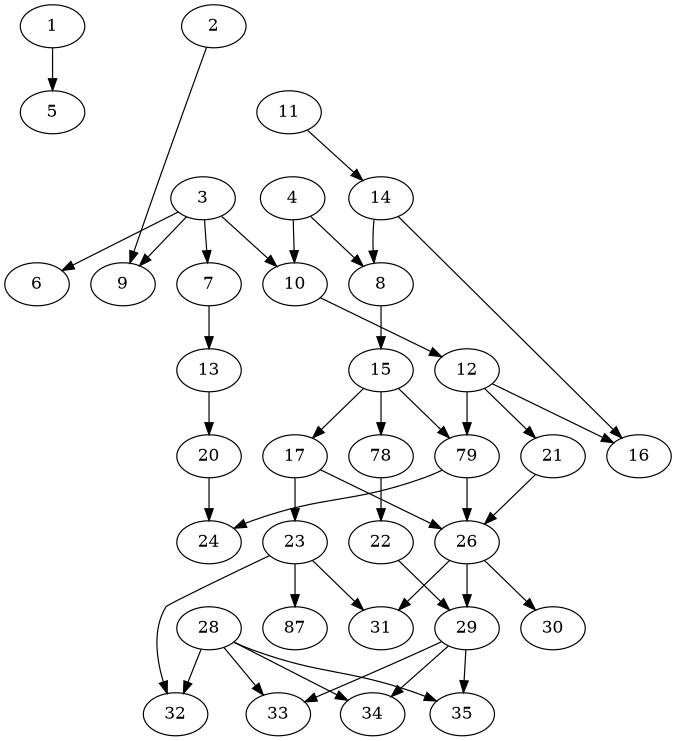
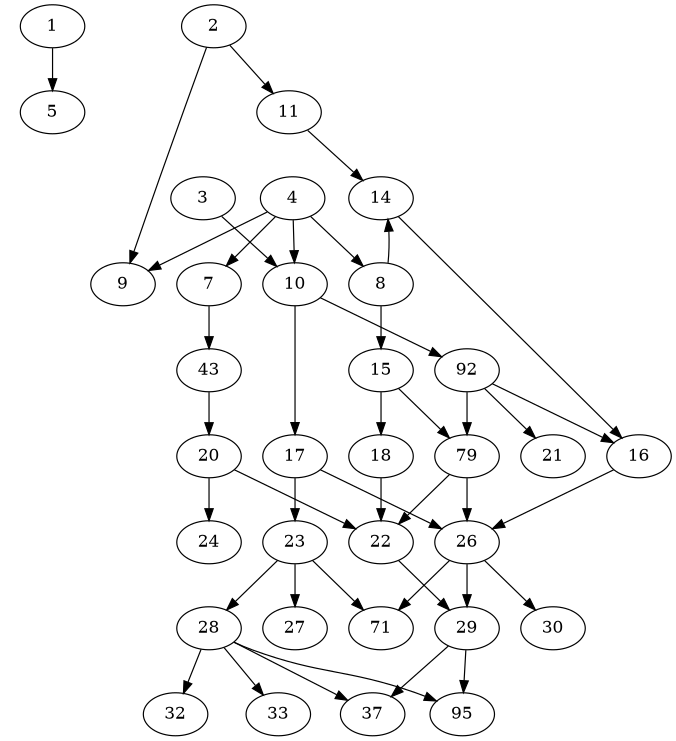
edge "2" -> "11": added
edge "3" -> "7": now "4" -> "7"
edge "14" -> "8": reversed
edge "3" -> "9": now "4" -> "9"
node "6": removed
node "13": label "13" -> "43"
node "12": label "12" -> "92"
edge "15" -> "17": now "10" -> "17"
node "78": label "78" -> "18"
edge "20" -> "22": added
edge "21" -> "26": now "16" -> "26"
edge "79" -> "24": now "79" -> "22"
edge "23" -> "32": now "23" -> "28"
node "87": label "87" -> "27"
node "31": label "31" -> "71"
edge "29" -> "33": removed
node "34": label "34" -> "37"
node "35": label "35" -> "95"
